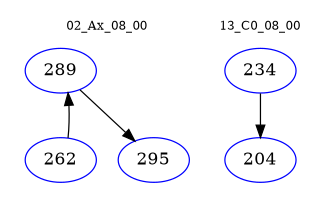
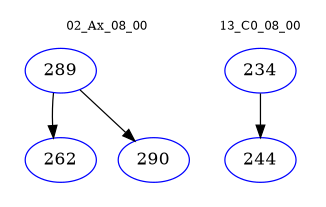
edge "262" -> "289": reversed
node "295": label "295" -> "290"
node "204": label "204" -> "244"
